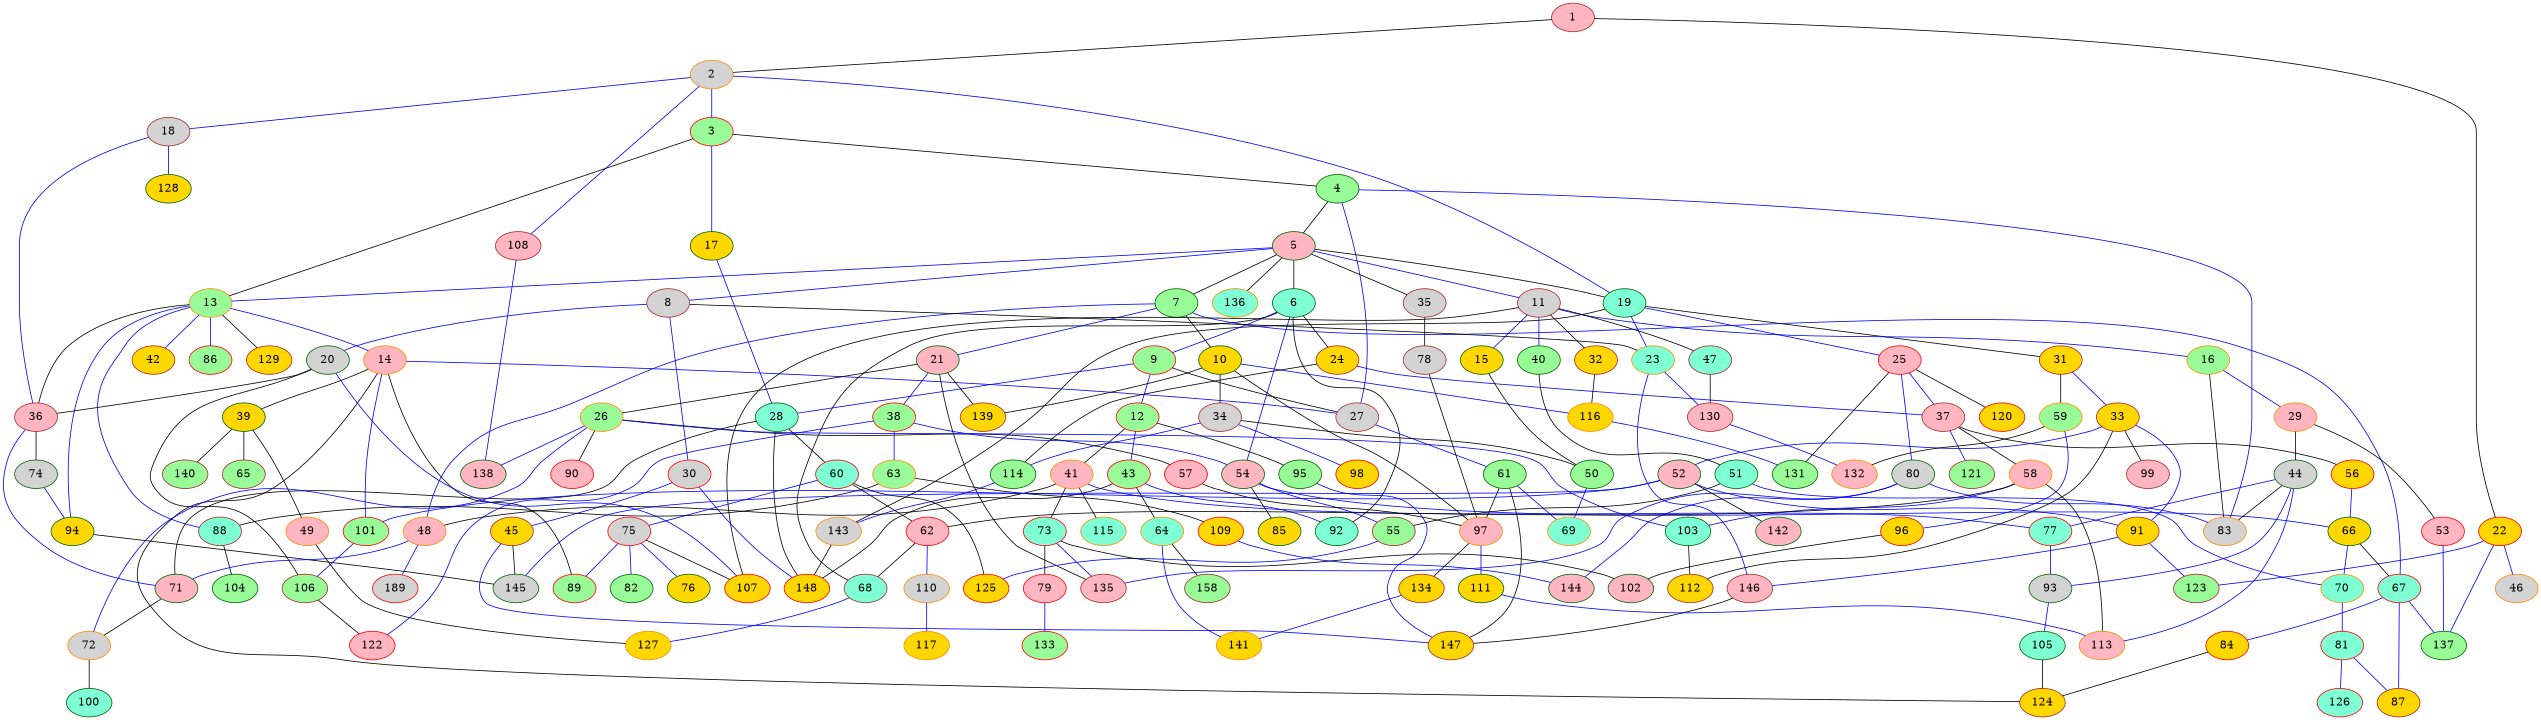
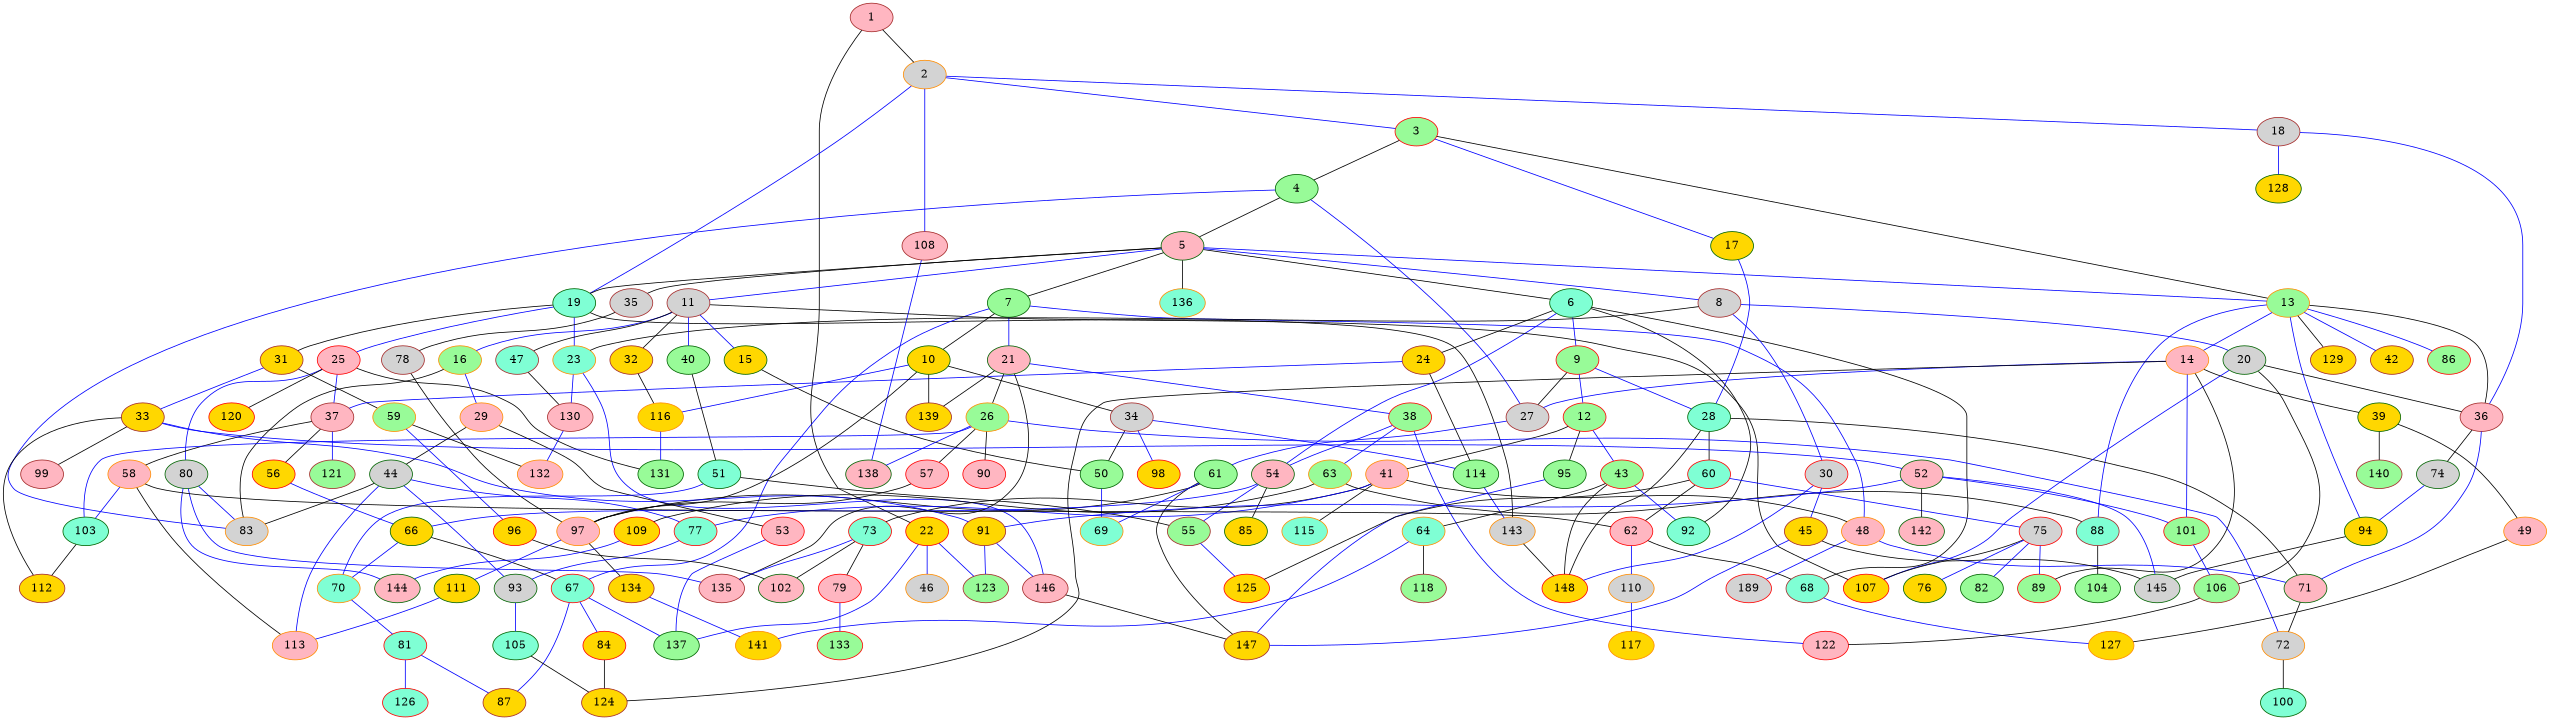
node "65": removed
node "158": label "158" -> "118"
